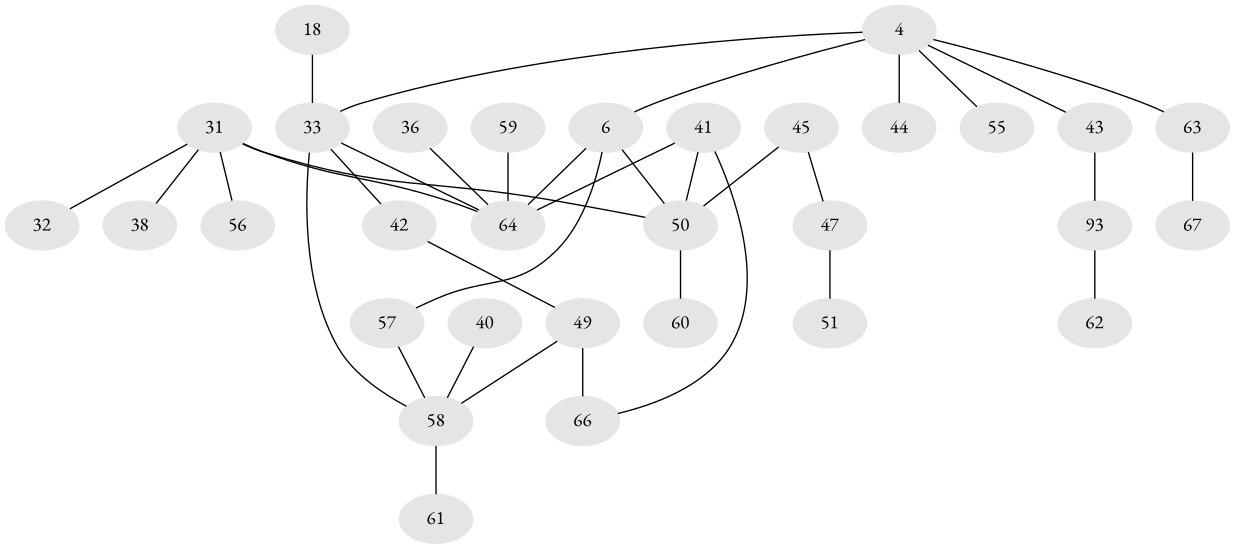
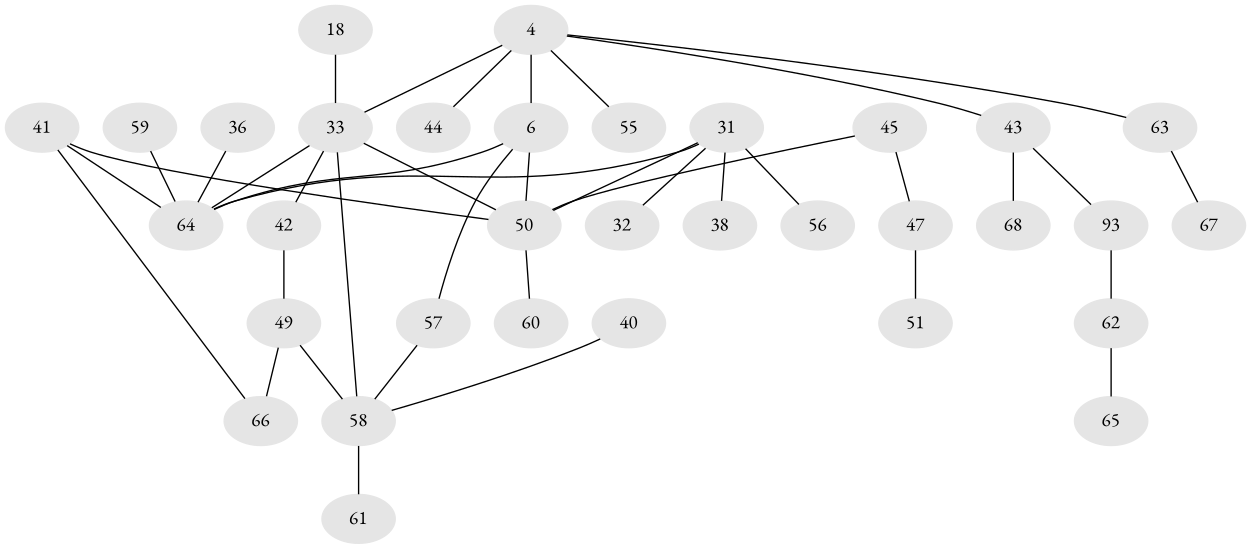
edge "33" -- "50": added
node "68": added
node "65": added
